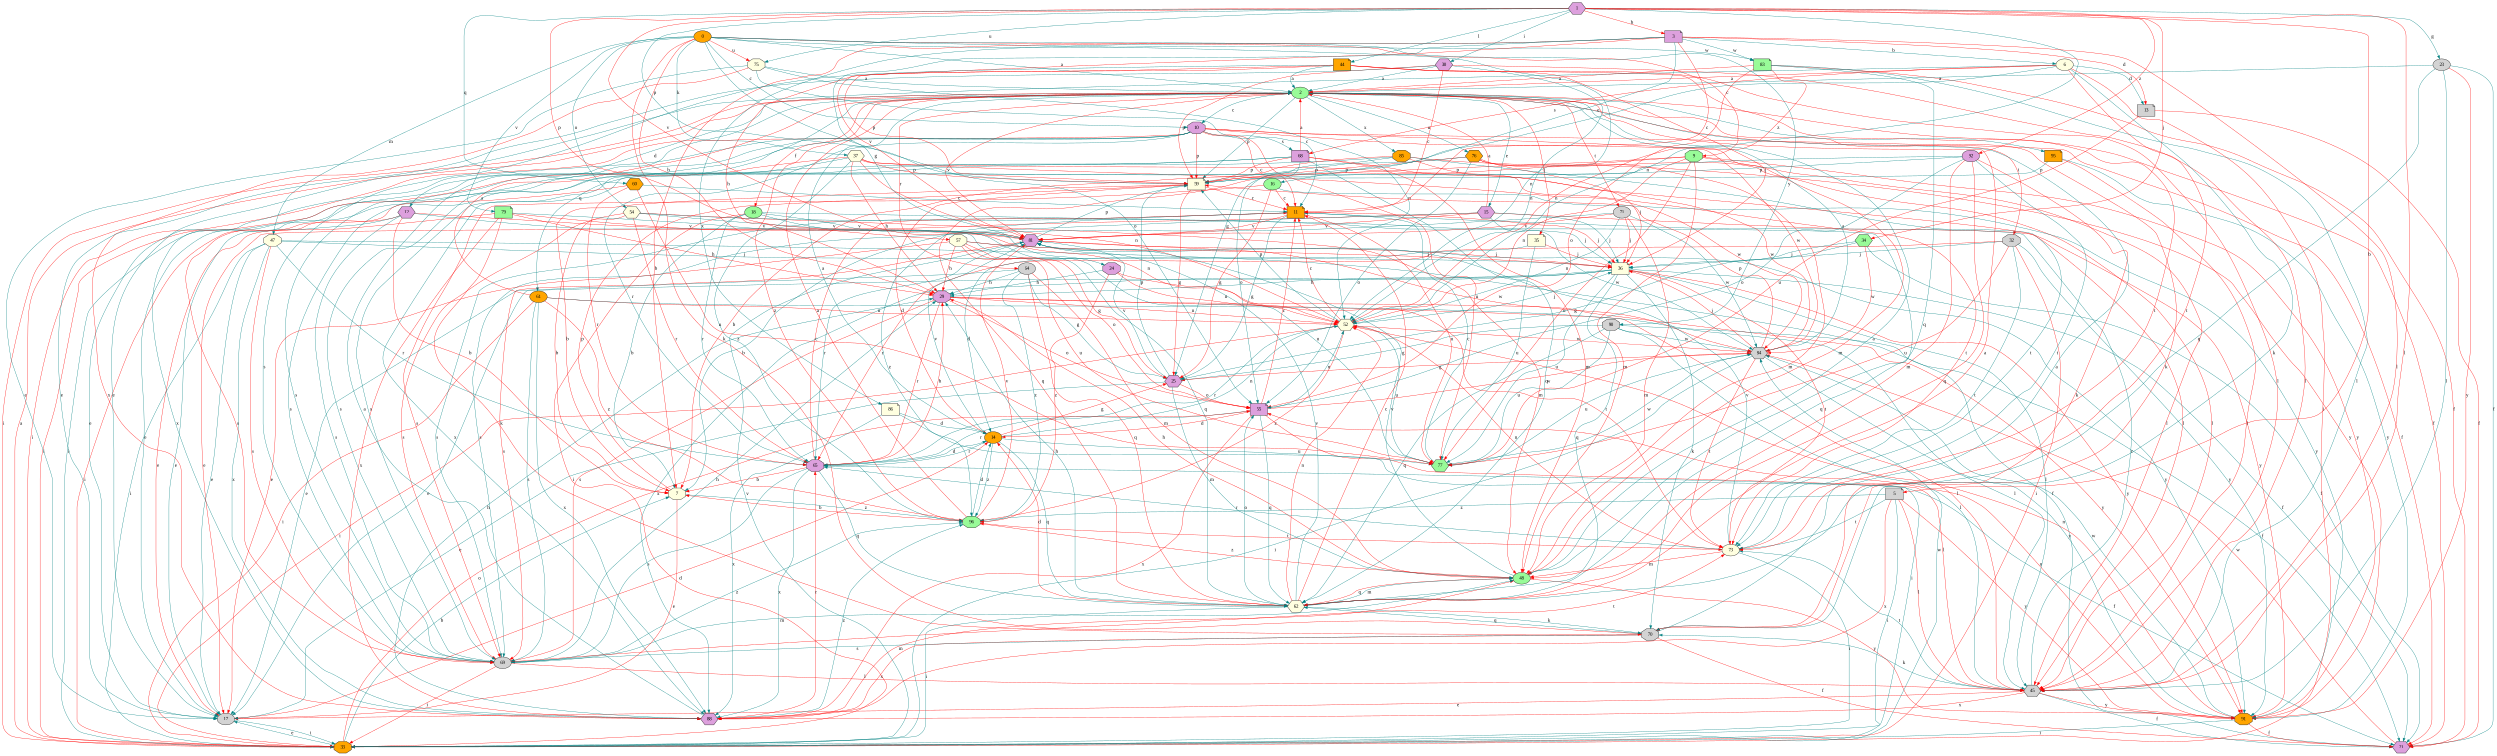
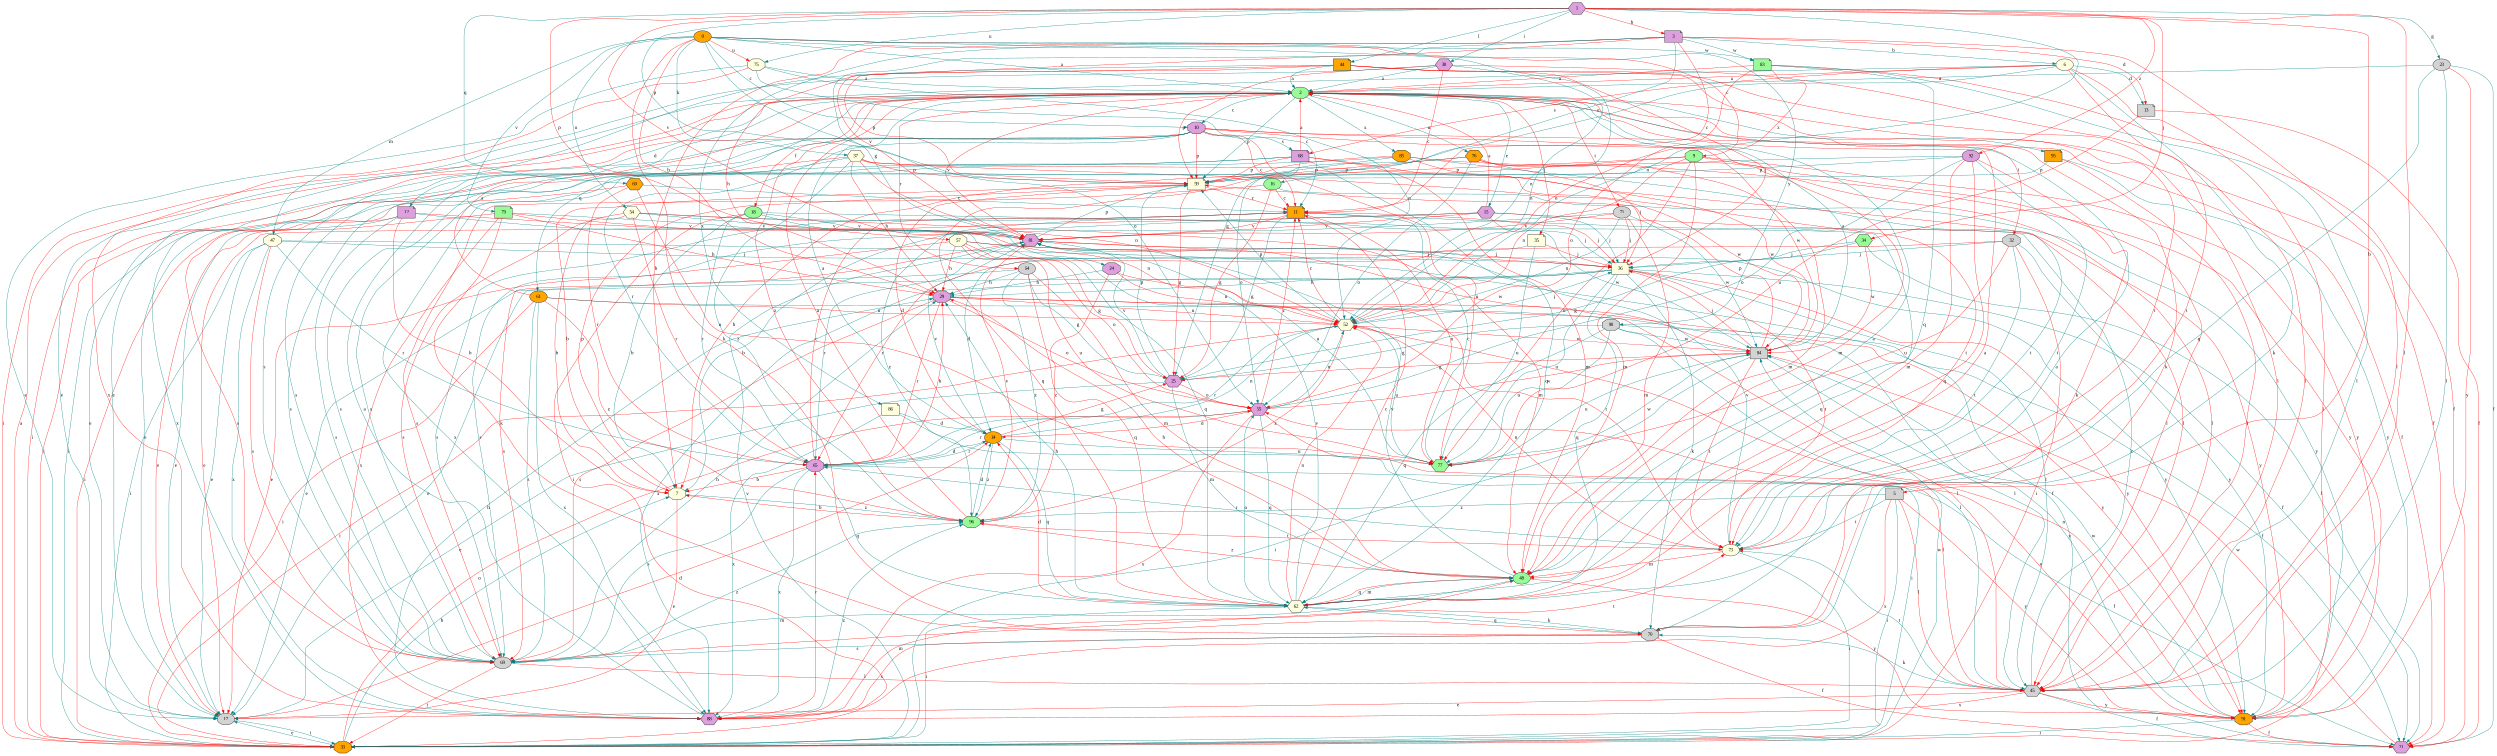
node "12": shape hexagon -> note
node "84": shape hexagon -> note
node "55": shape note -> hexagon
